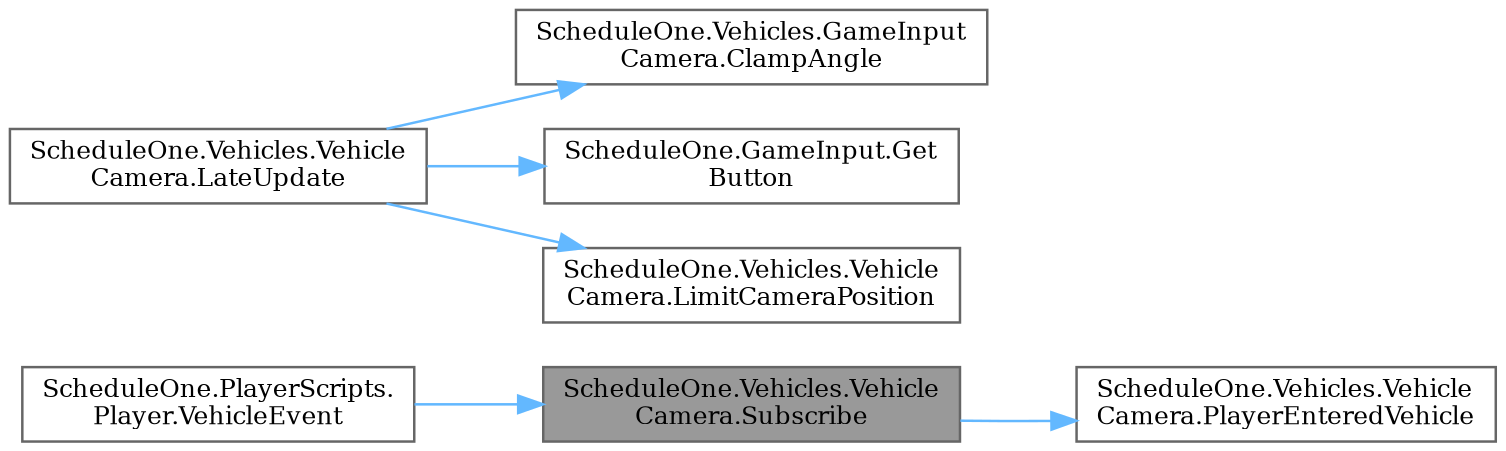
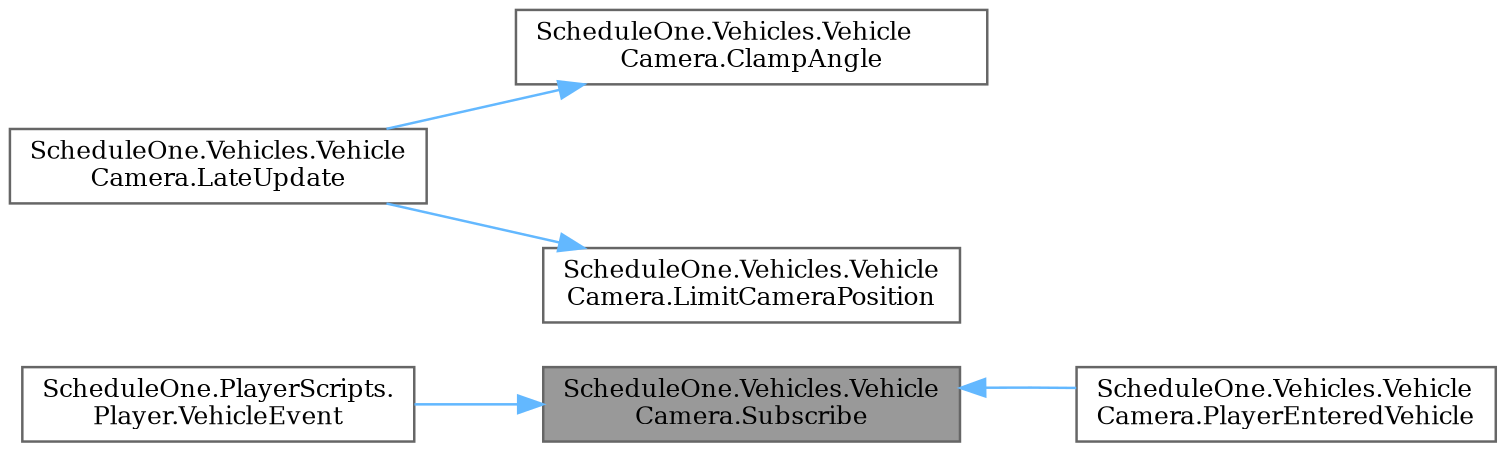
node "ScheduleOne.Vehicles.GameInput Camera.ClampAngle": label "ScheduleOne.Vehicles.GameInput Camera.ClampAngle" -> "ScheduleOne.Vehicles.Vehicle Camera.ClampAngle"
node "ScheduleOne.GameInput.Get Button": removed
edge "ScheduleOne.Vehicles.Vehicle Camera.Subscribe" -> "ScheduleOne.Vehicles.Vehicle Camera.PlayerEnteredVehicle": reversed
